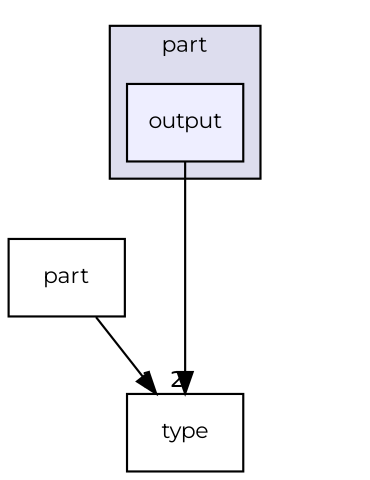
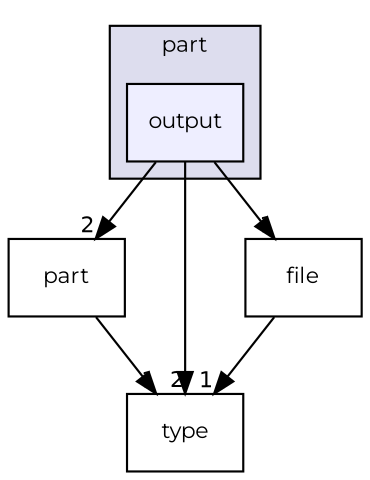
edge "output" -> "part": added
node "file": added
